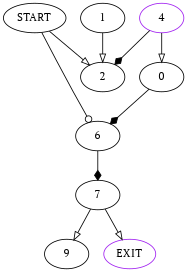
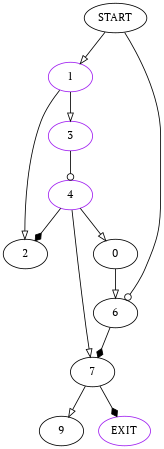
node "1": color black -> purple
edge "START" -> "2": now "START" -> "1"
edge "0" -> "6": arrowhead diamond -> onormal
node "3": added
edge "7" -> "EXIT": arrowhead onormal -> diamond
edge "4" -> "7": added
